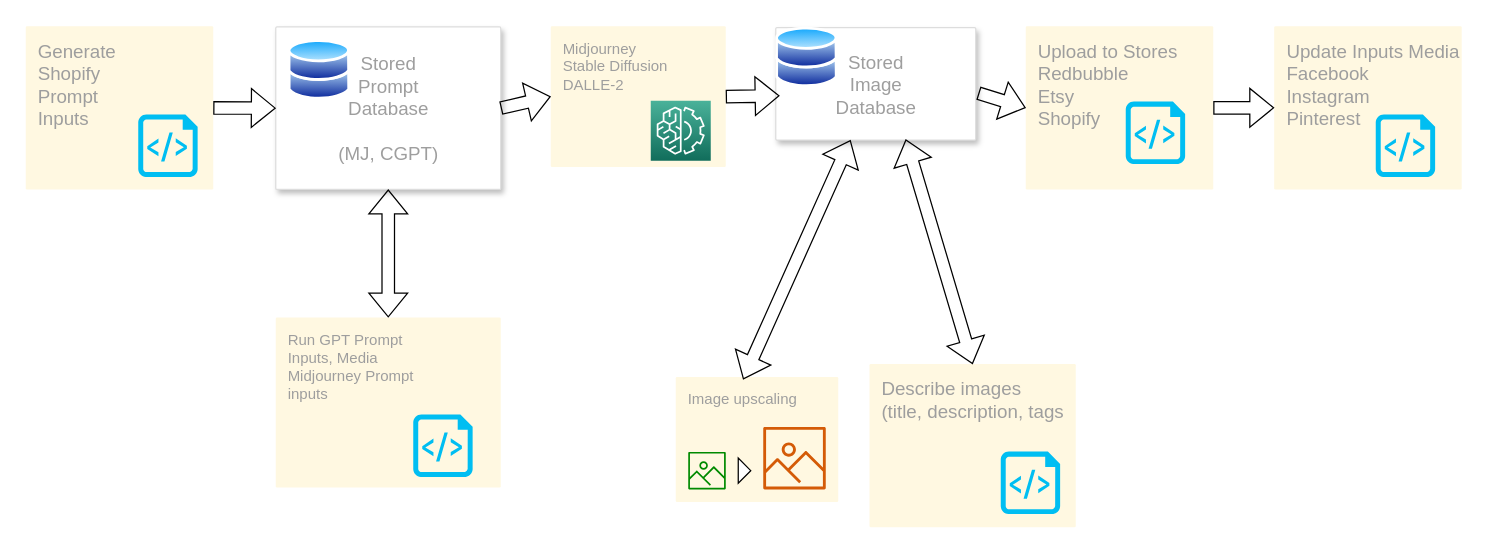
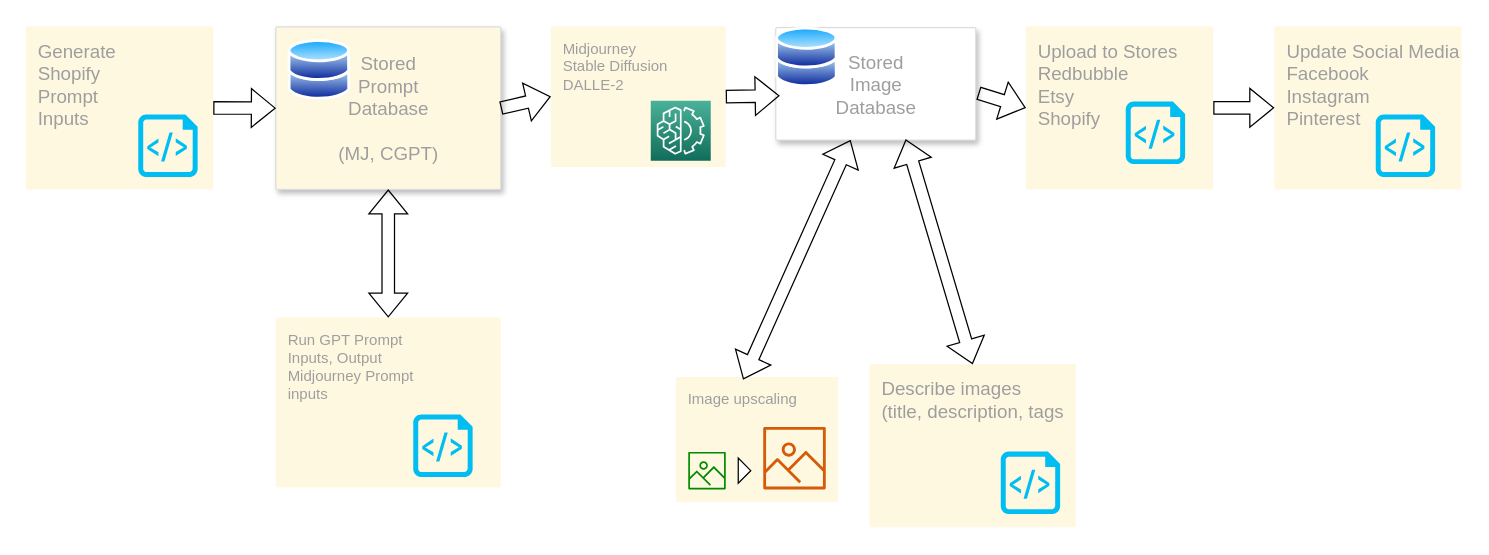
node "Update Inputs Media Facebook Instagram Pinterest": label "Update Inputs Media Facebook Instagram Pinterest" -> "Update Social Media Facebook Instagram Pinterest"
node "Stored Prompt Database (MJ, CGPT)": fillcolor #ffffff -> #fff8e1
node "Run GPT Prompt Inputs, Media Midjourney Prompt inputs": label "Run GPT Prompt Inputs, Media Midjourney Prompt inputs" -> "Run GPT Prompt Inputs, Output Midjourney Prompt inputs"
